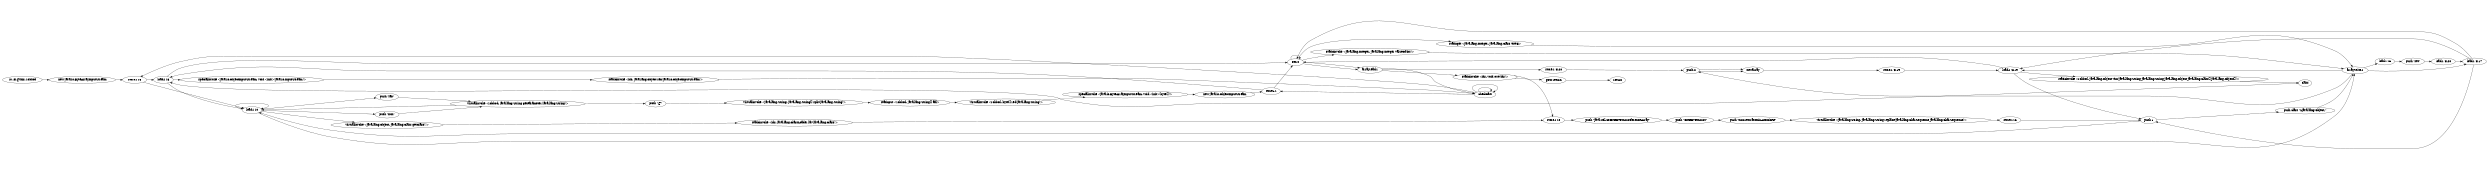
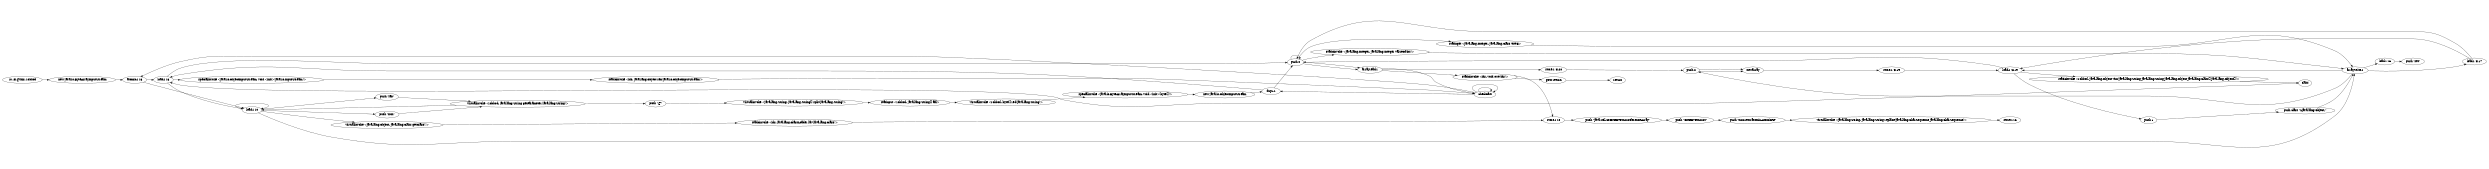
node "load.r $r20": removed
node "sen 0": label "sen 0" -> "push 0"
node "store.r r3": label "store.r r3" -> "atomic.r r3"
node "store1.r": label "store1.r" -> "dup1.r"
edge "store.r r6" -> "push 1": removed
edge "push 1" -> "load.r r0": removed
edge "load.r $r17" -> "push 1": removed
